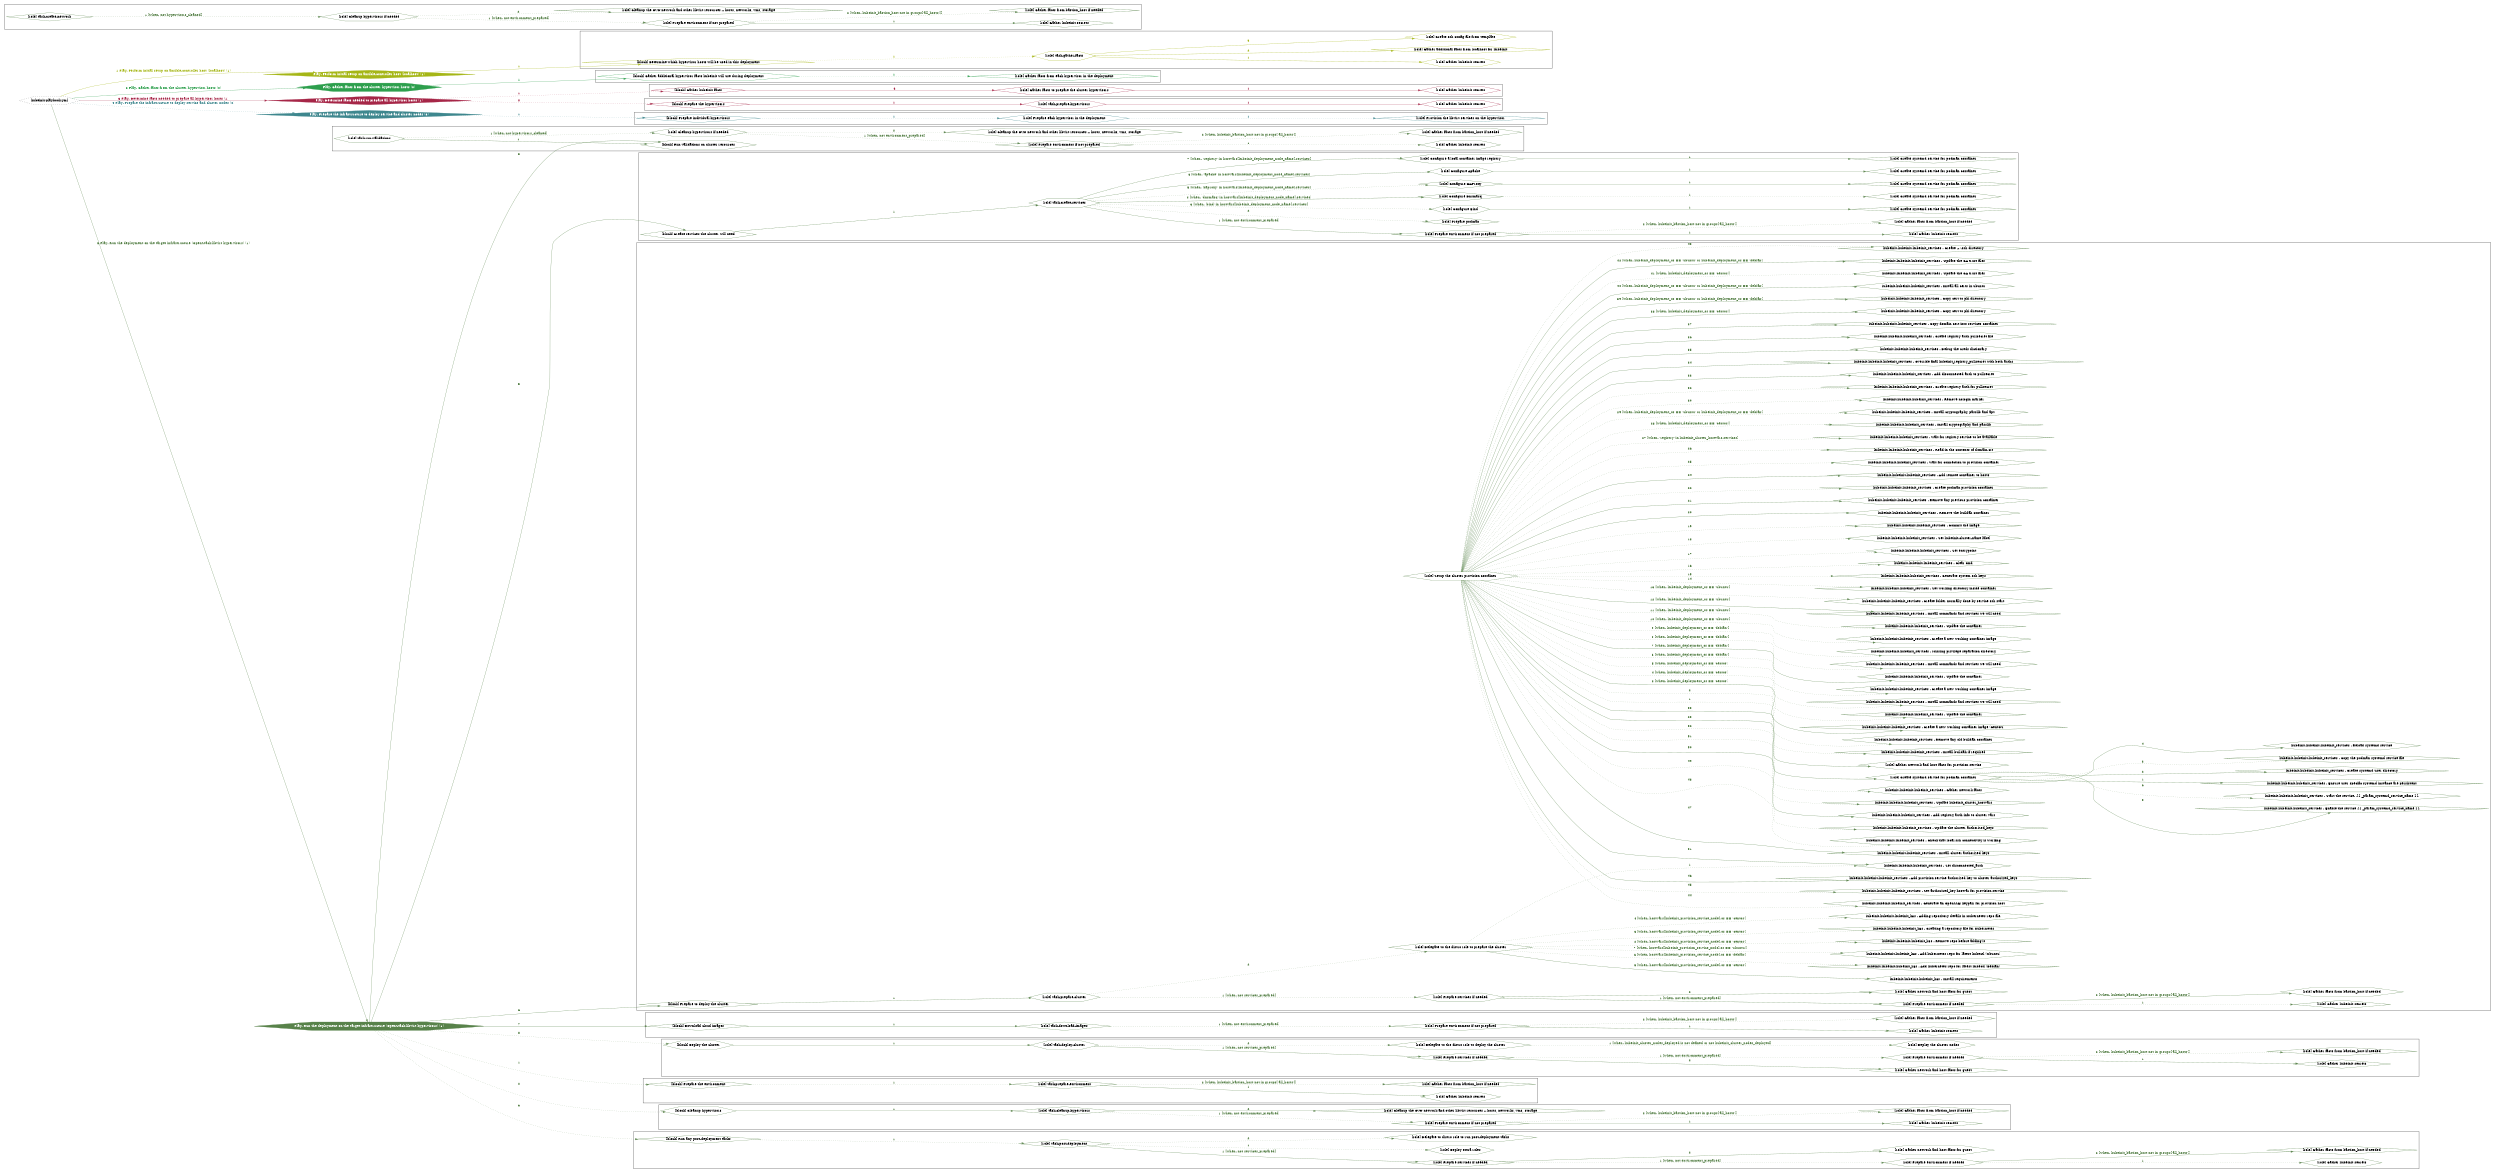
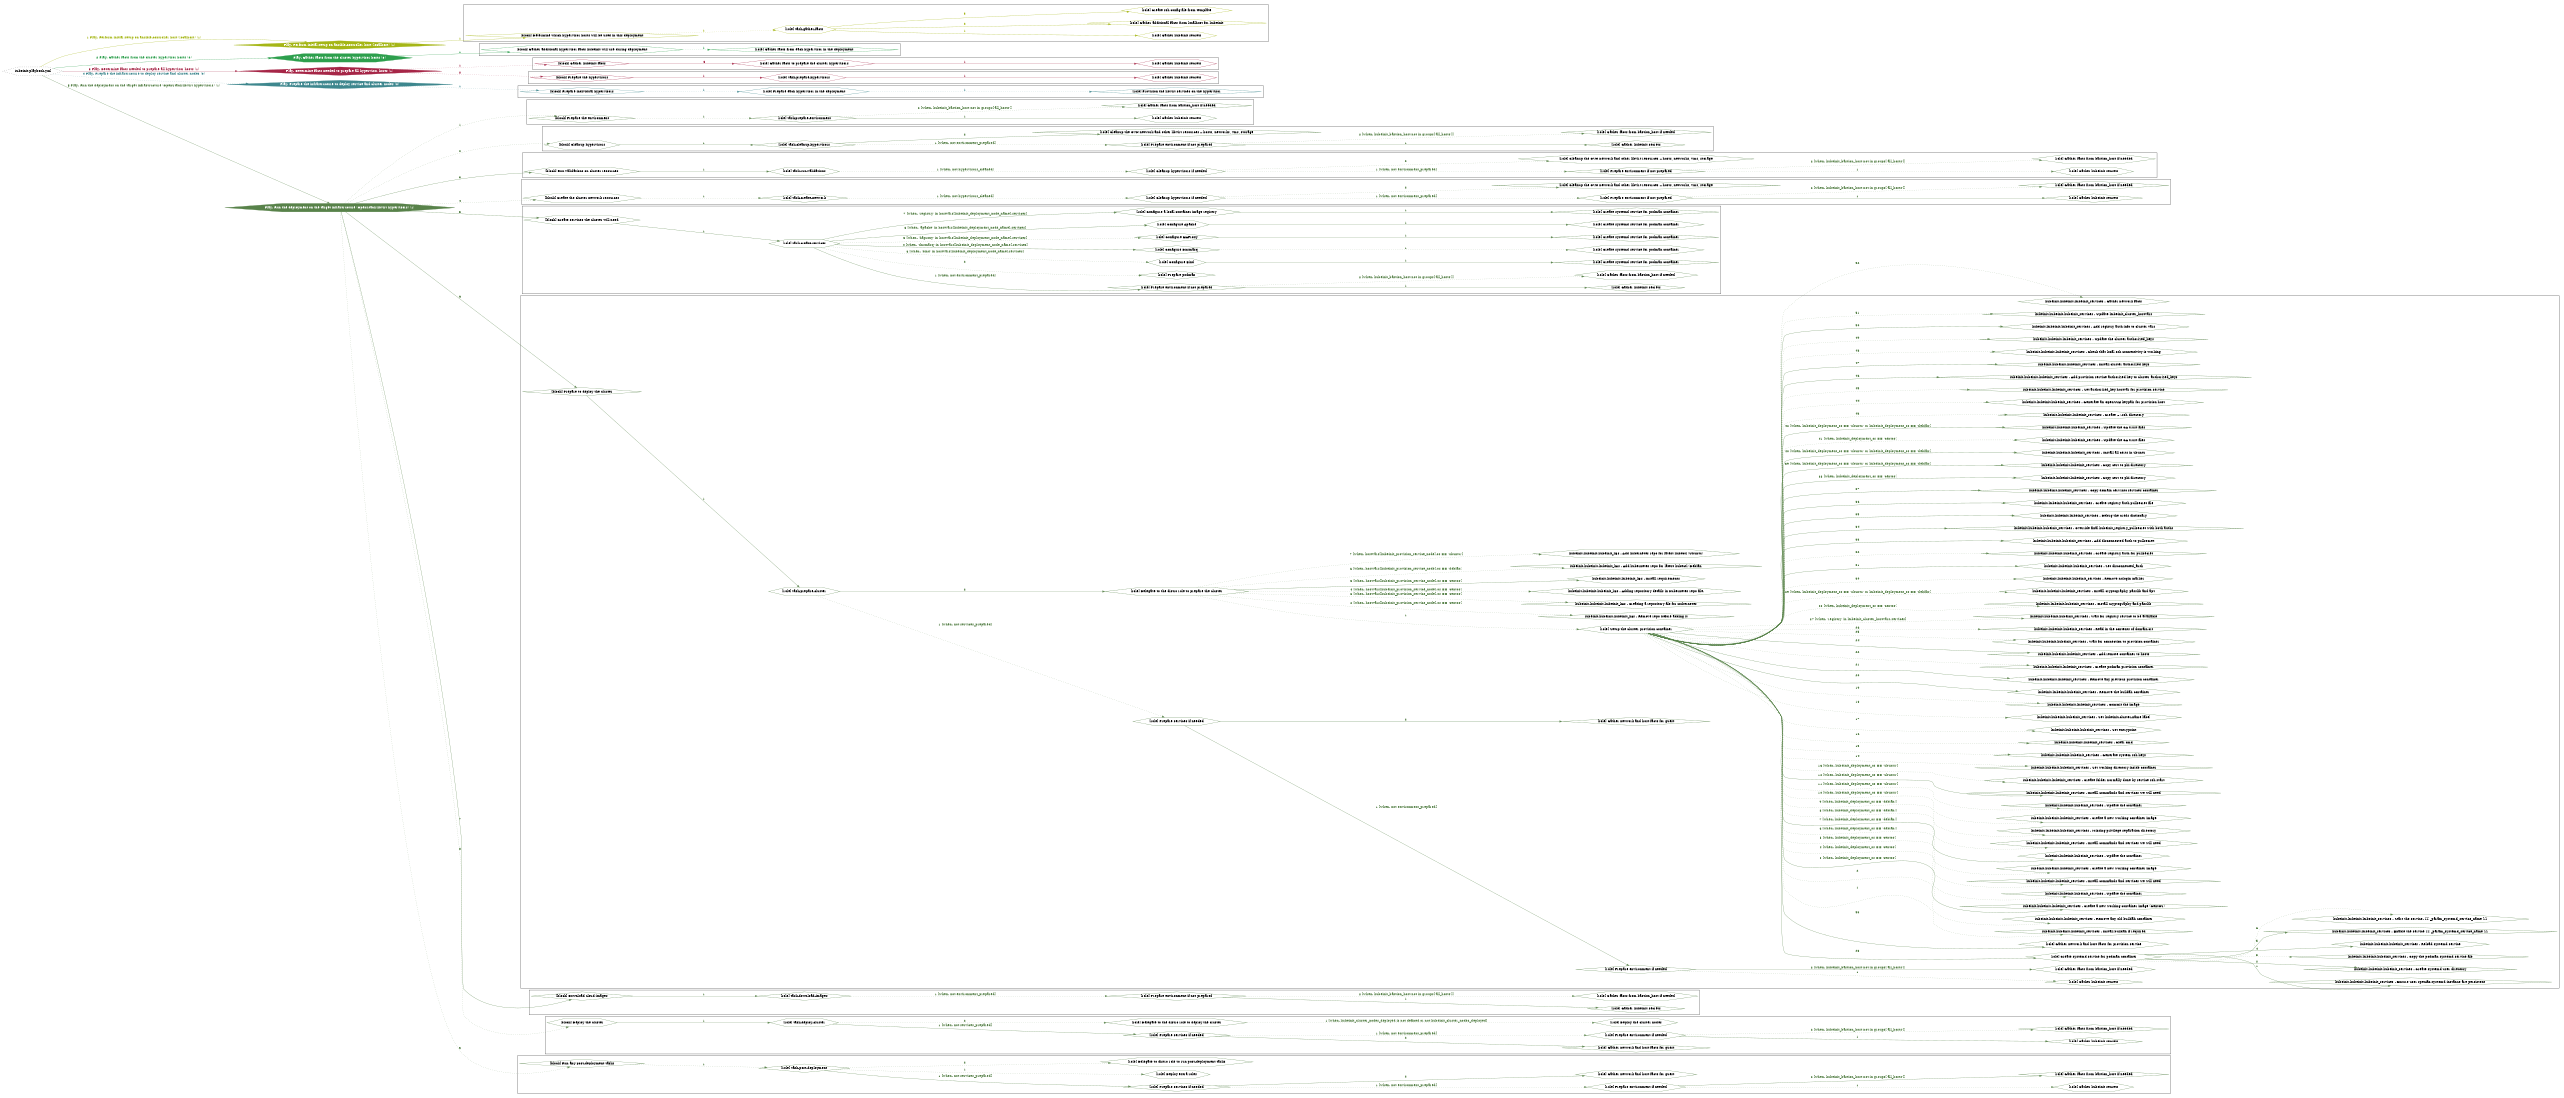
edge "[role] task-run-validations" -> "[block] Run validations on cluster resources": reversed
node "[block] Create the cluster network resources": added
edge "[role] Delegate to the distro role to prepare the cluster" -> "kubeinit.kubeinit.kubeinit_services : Set disconnected_auth": now "[role] Delegate to the distro role to prepare the cluster" -> "[role] Setup the cluster provision container"
edge "[role] task-prepare-cluster" -> "[role] Delegate to the distro role to prepare the cluster": style dotted -> solid
